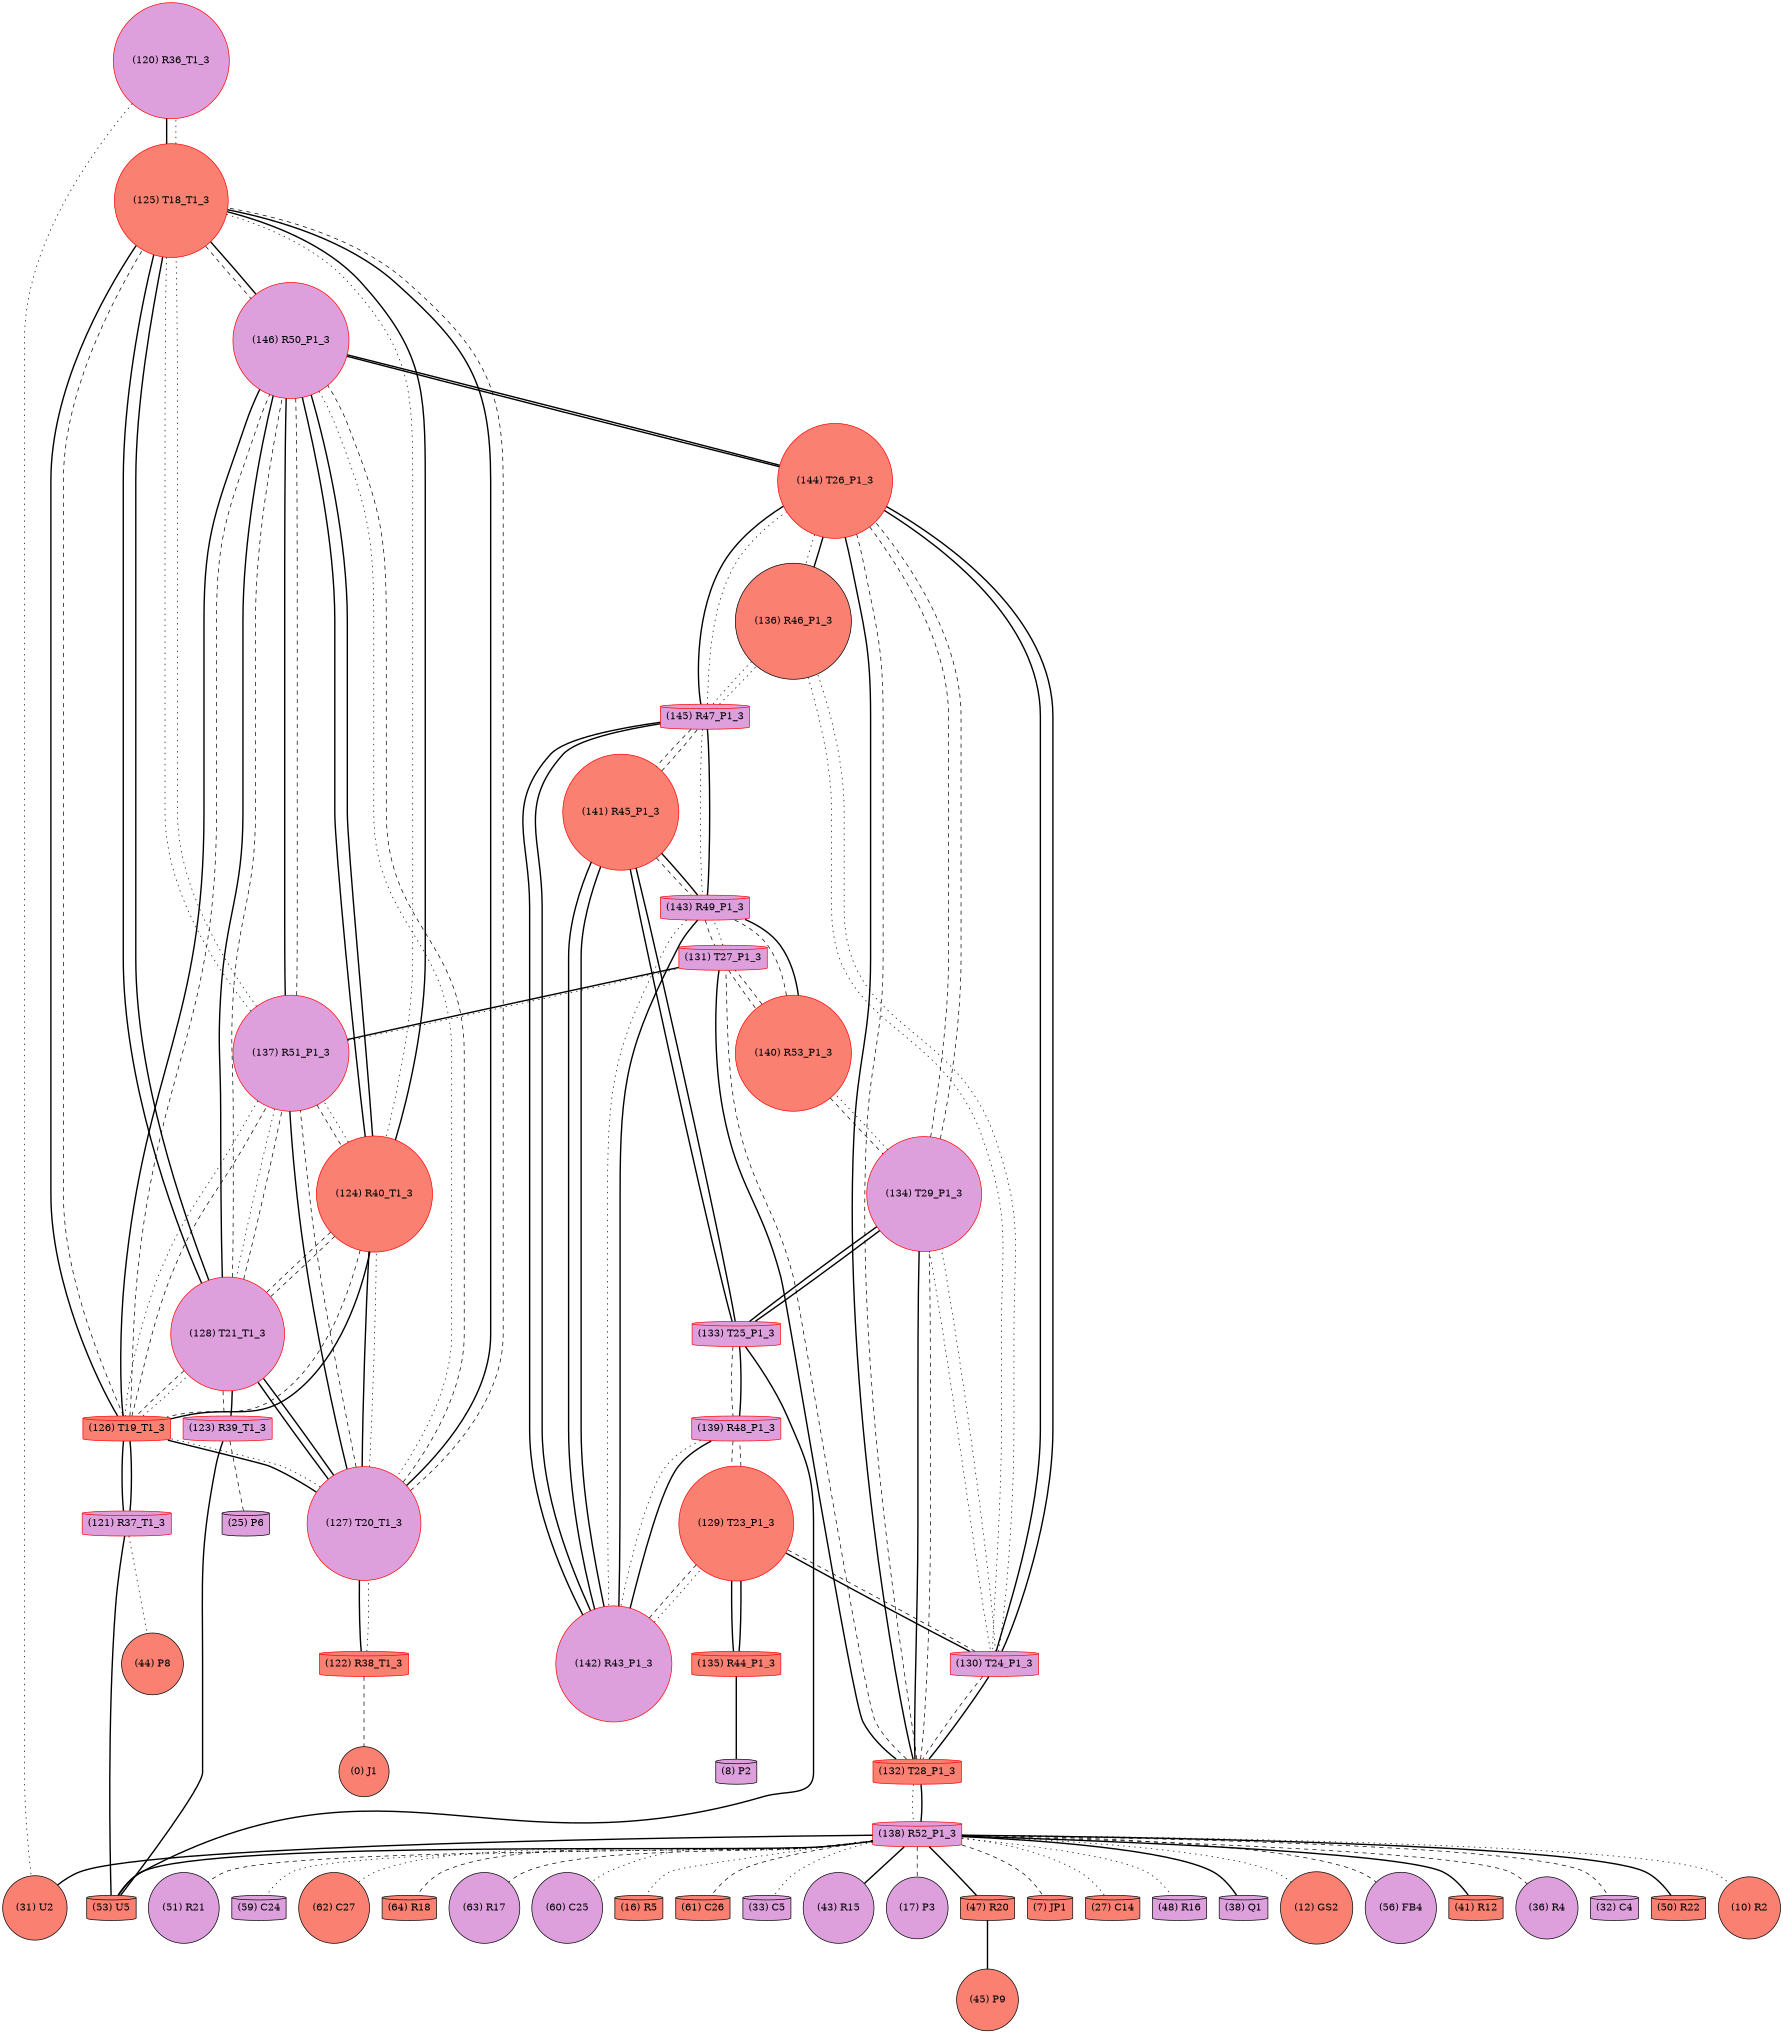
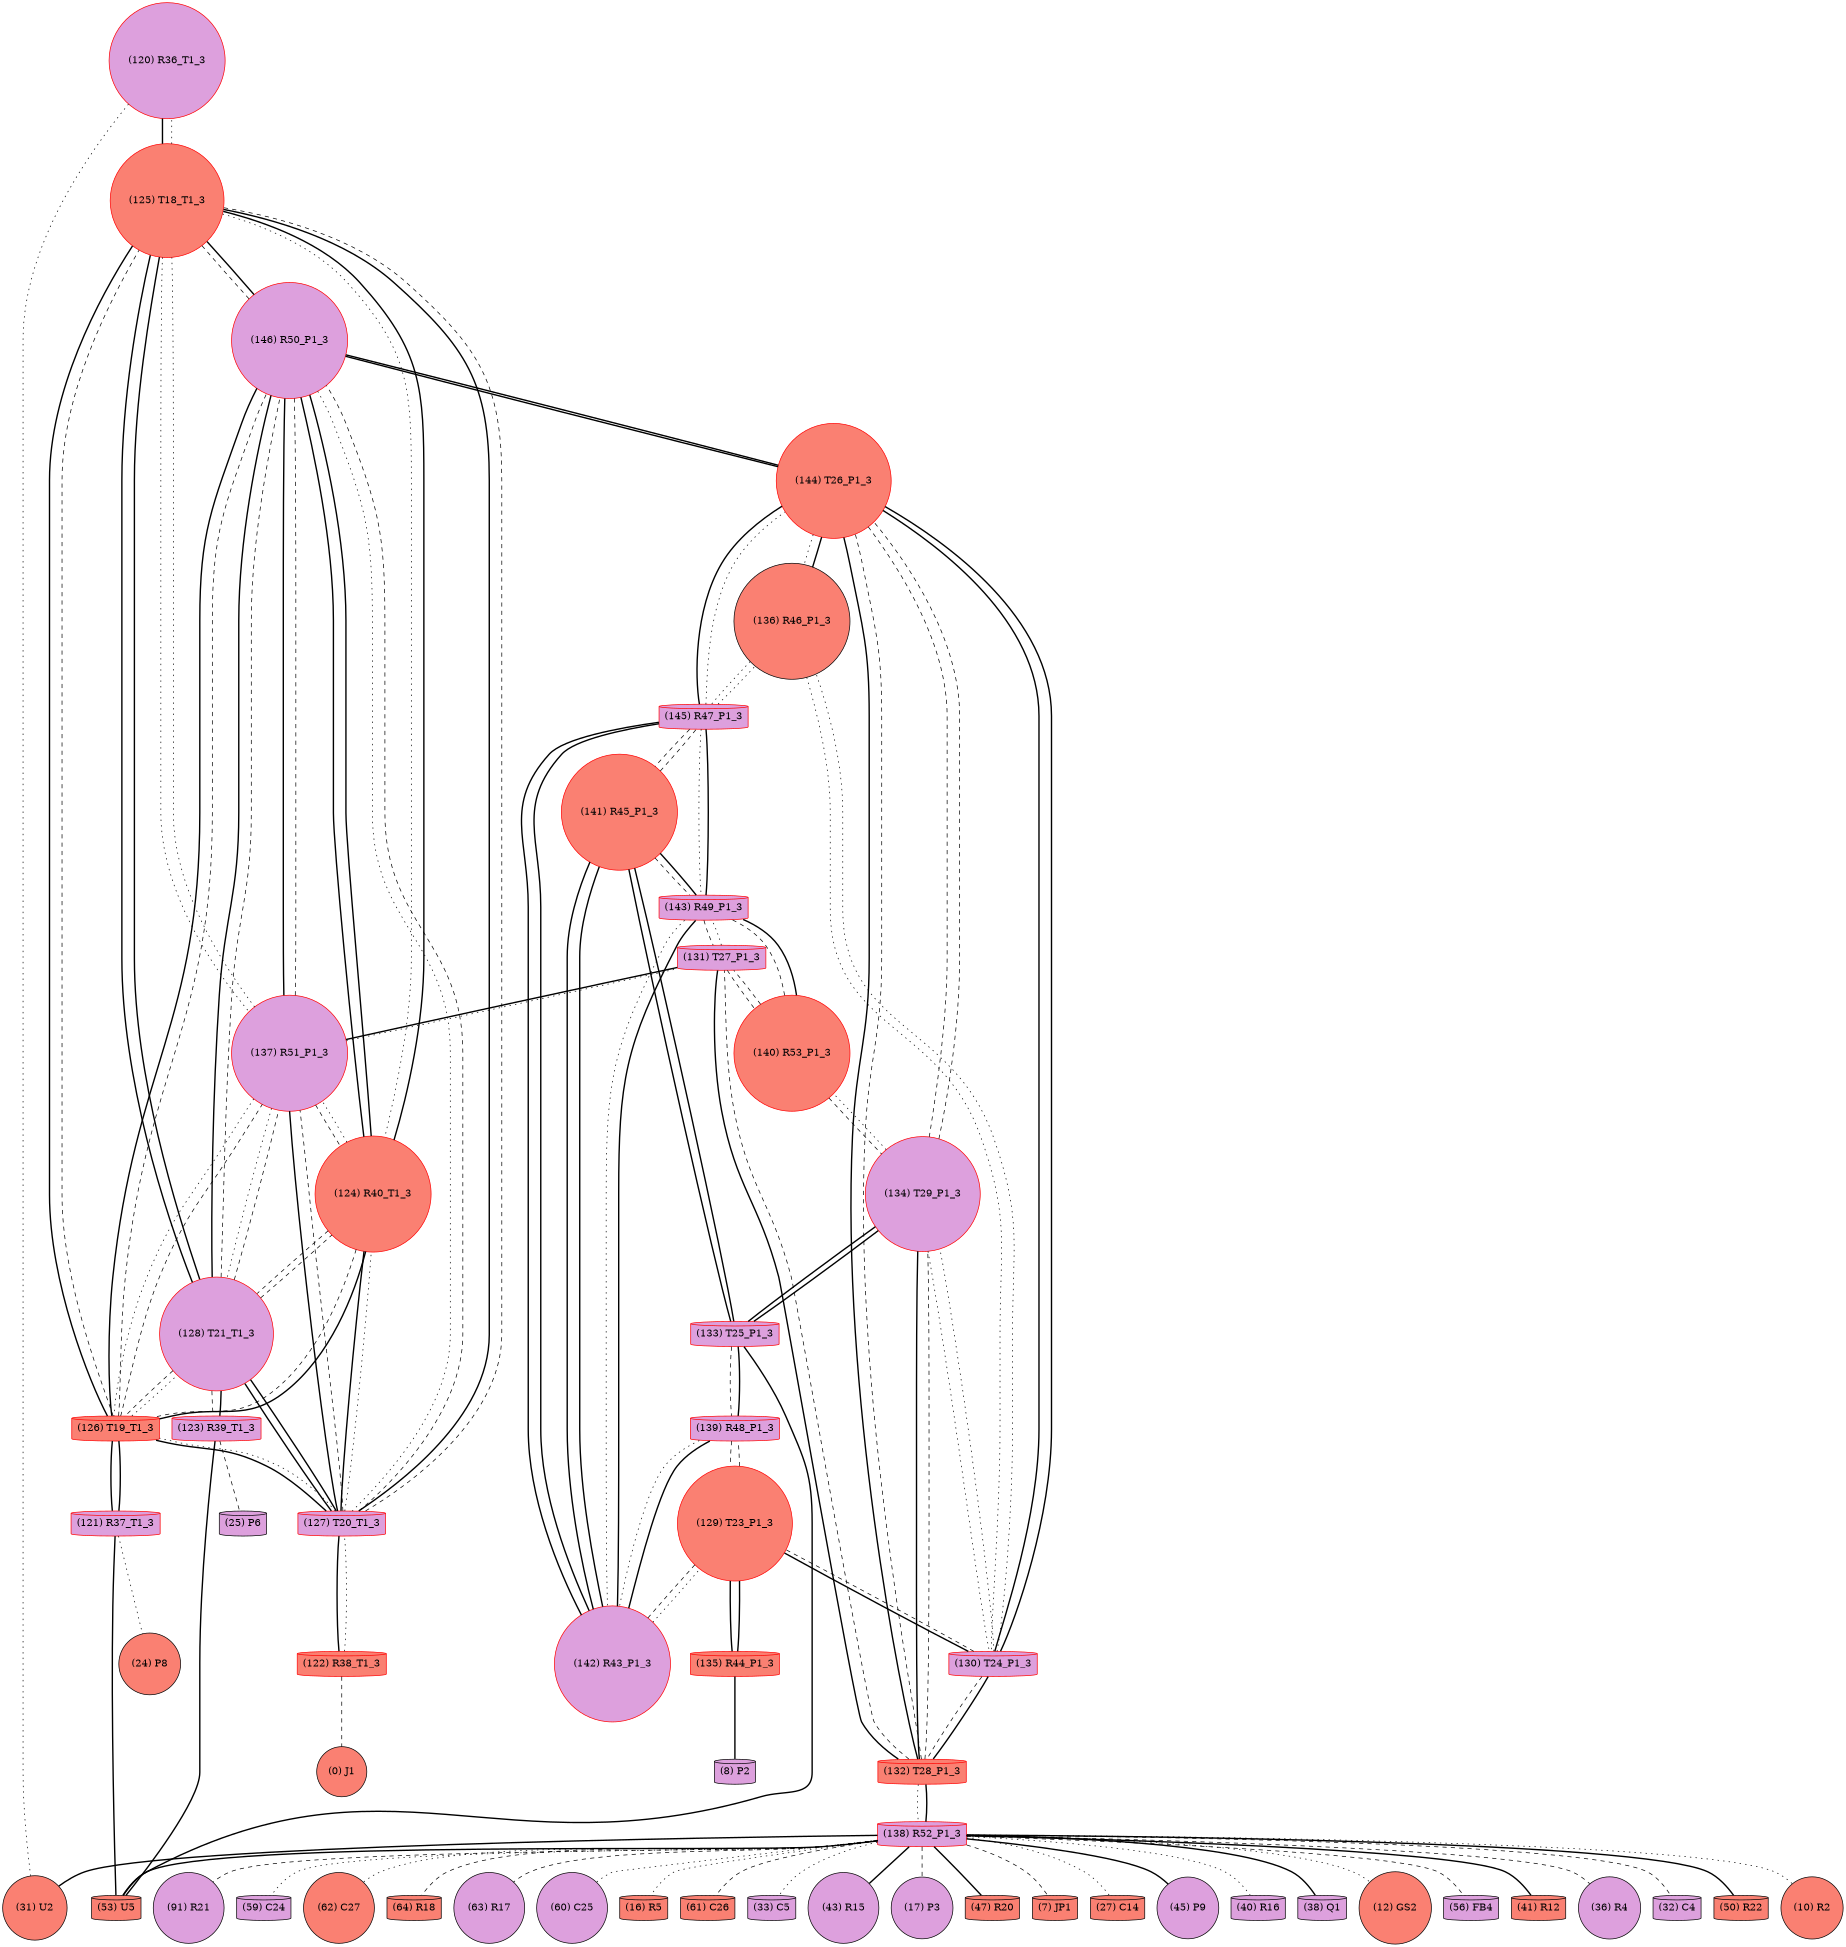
node "(127) T20_T1_3": shape circle -> cylinder
node "(44) P8": label "(44) P8" -> "(24) P8"
node "(51) R21": label "(51) R21" -> "(91) R21"
node "(48) R16": label "(48) R16" -> "(40) R16"
node "(56) FB4": shape circle -> cylinder
edge "(47) R20" -- "(45) P9": now "(138) R52_P1_3" -- "(45) P9"
node "(45) P9": fillcolor salmon -> plum
